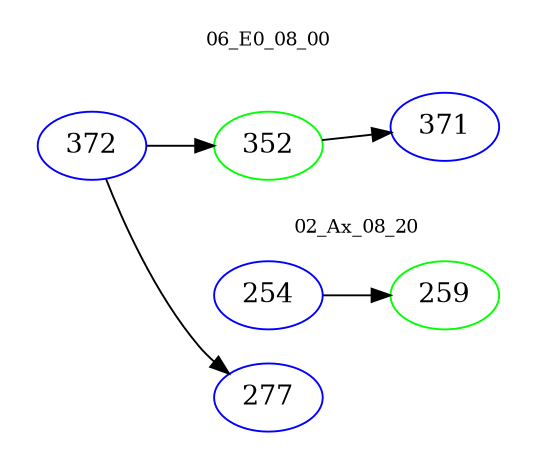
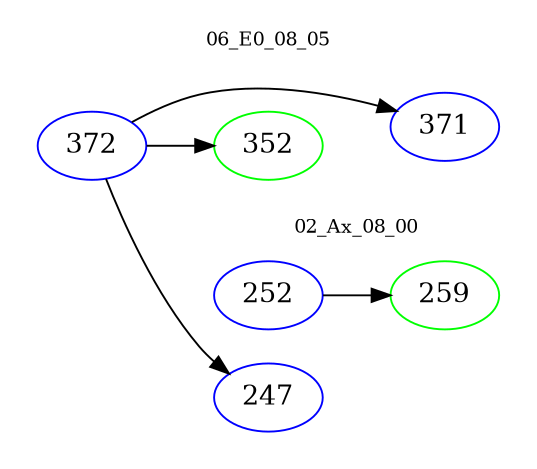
cluster "06_E0_08_00": label "06_E0_08_00" -> "06_E0_08_05"
edge "352" -> "371": now "372" -> "371"
cluster "02_Ax_08_20": label "02_Ax_08_20" -> "02_Ax_08_00"
node "254": label "254" -> "252"
node "277": label "277" -> "247"
